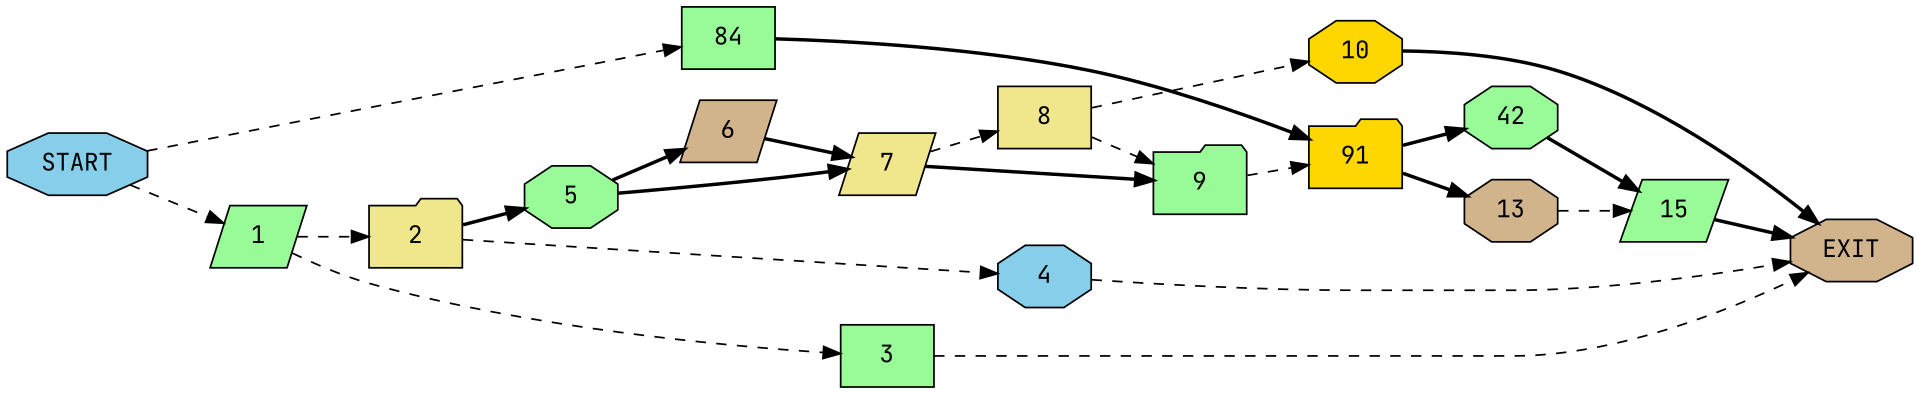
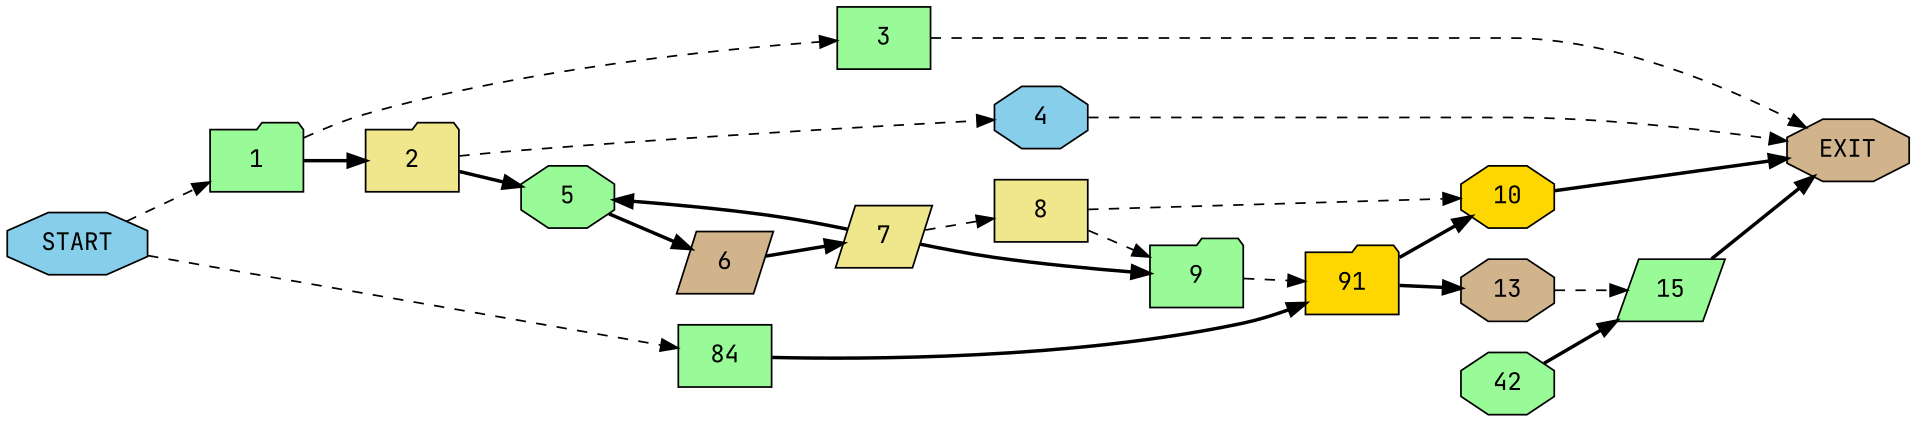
edge "91" -> "42": now "91" -> "10"
edge "5" -> "7": reversed
node "1": shape parallelogram -> folder
edge "1" -> "2": style dashed -> bold
